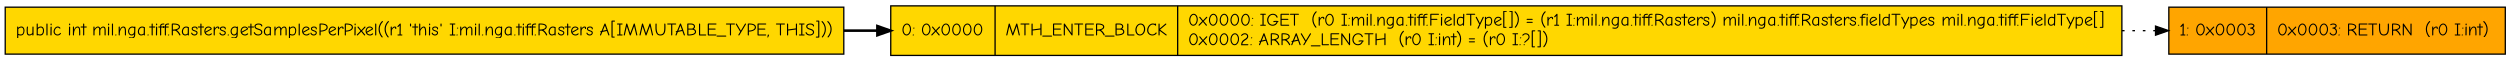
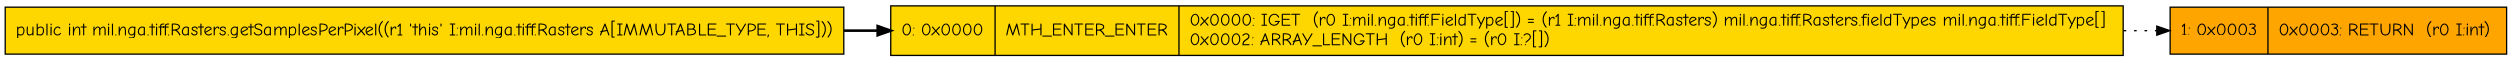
node "0: 0x0000": text "MTH_ENTER_BLOCK" -> "MTH_ENTER_ENTER"
